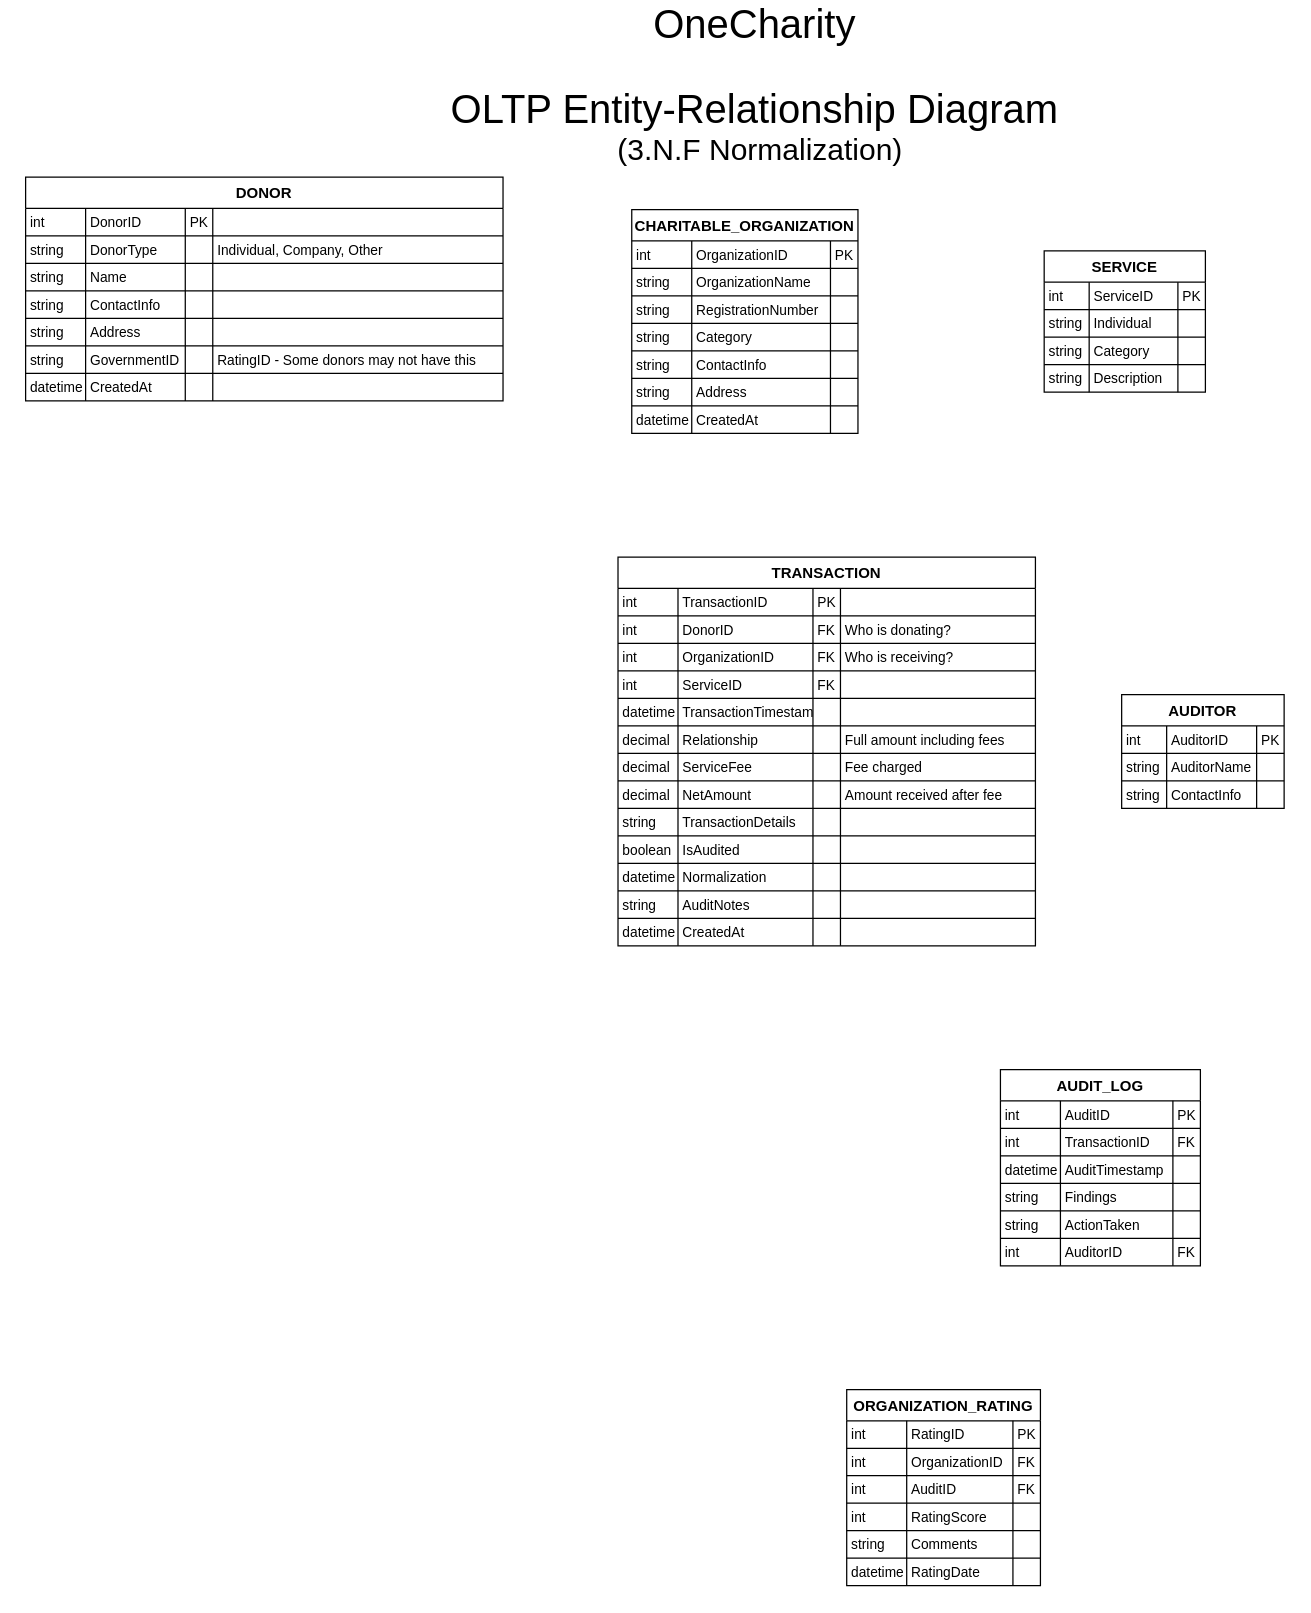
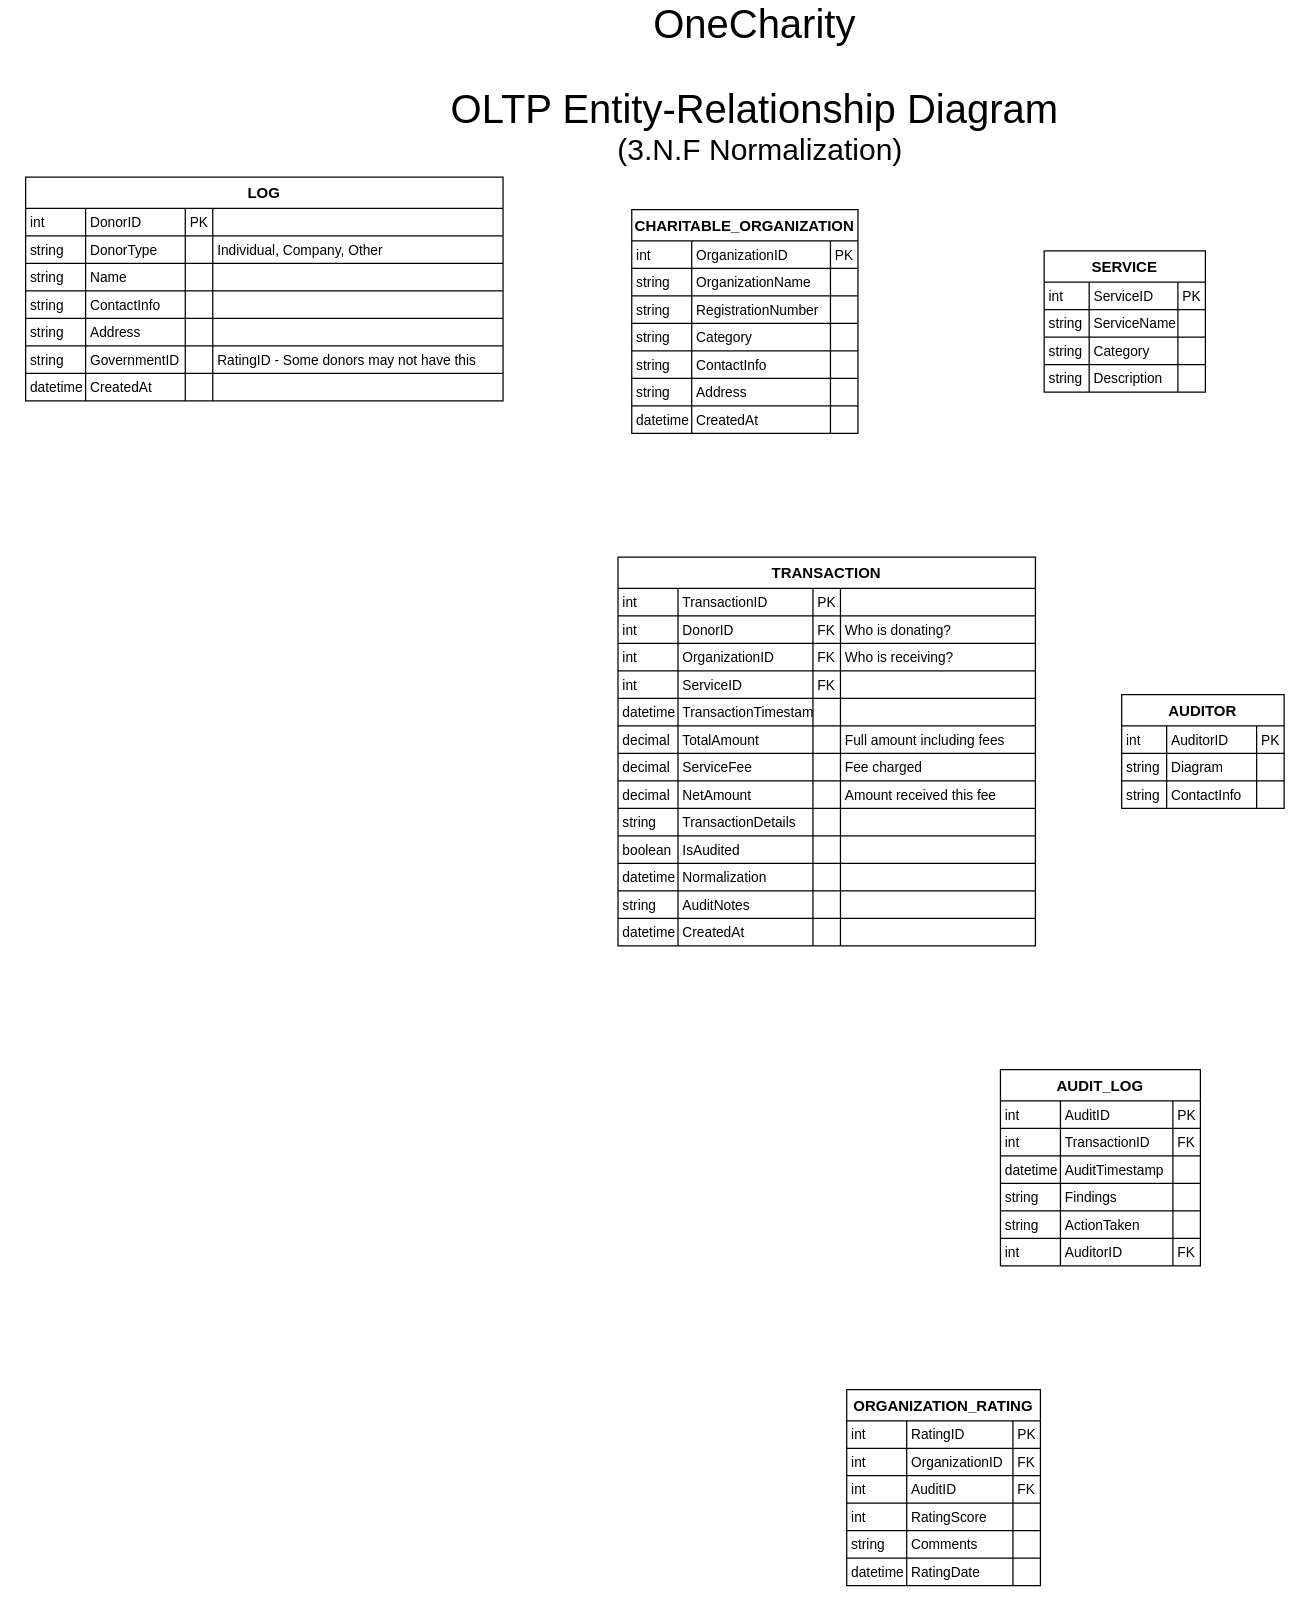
node "DONOR": label "DONOR" -> "LOG"
node "Individual": label "Individual" -> "ServiceName"
node "Relationship": label "Relationship" -> "TotalAmount"
node "AuditorName": label "AuditorName" -> "Diagram"
node "Amount received after fee": label "Amount received after fee" -> "Amount received this fee"
